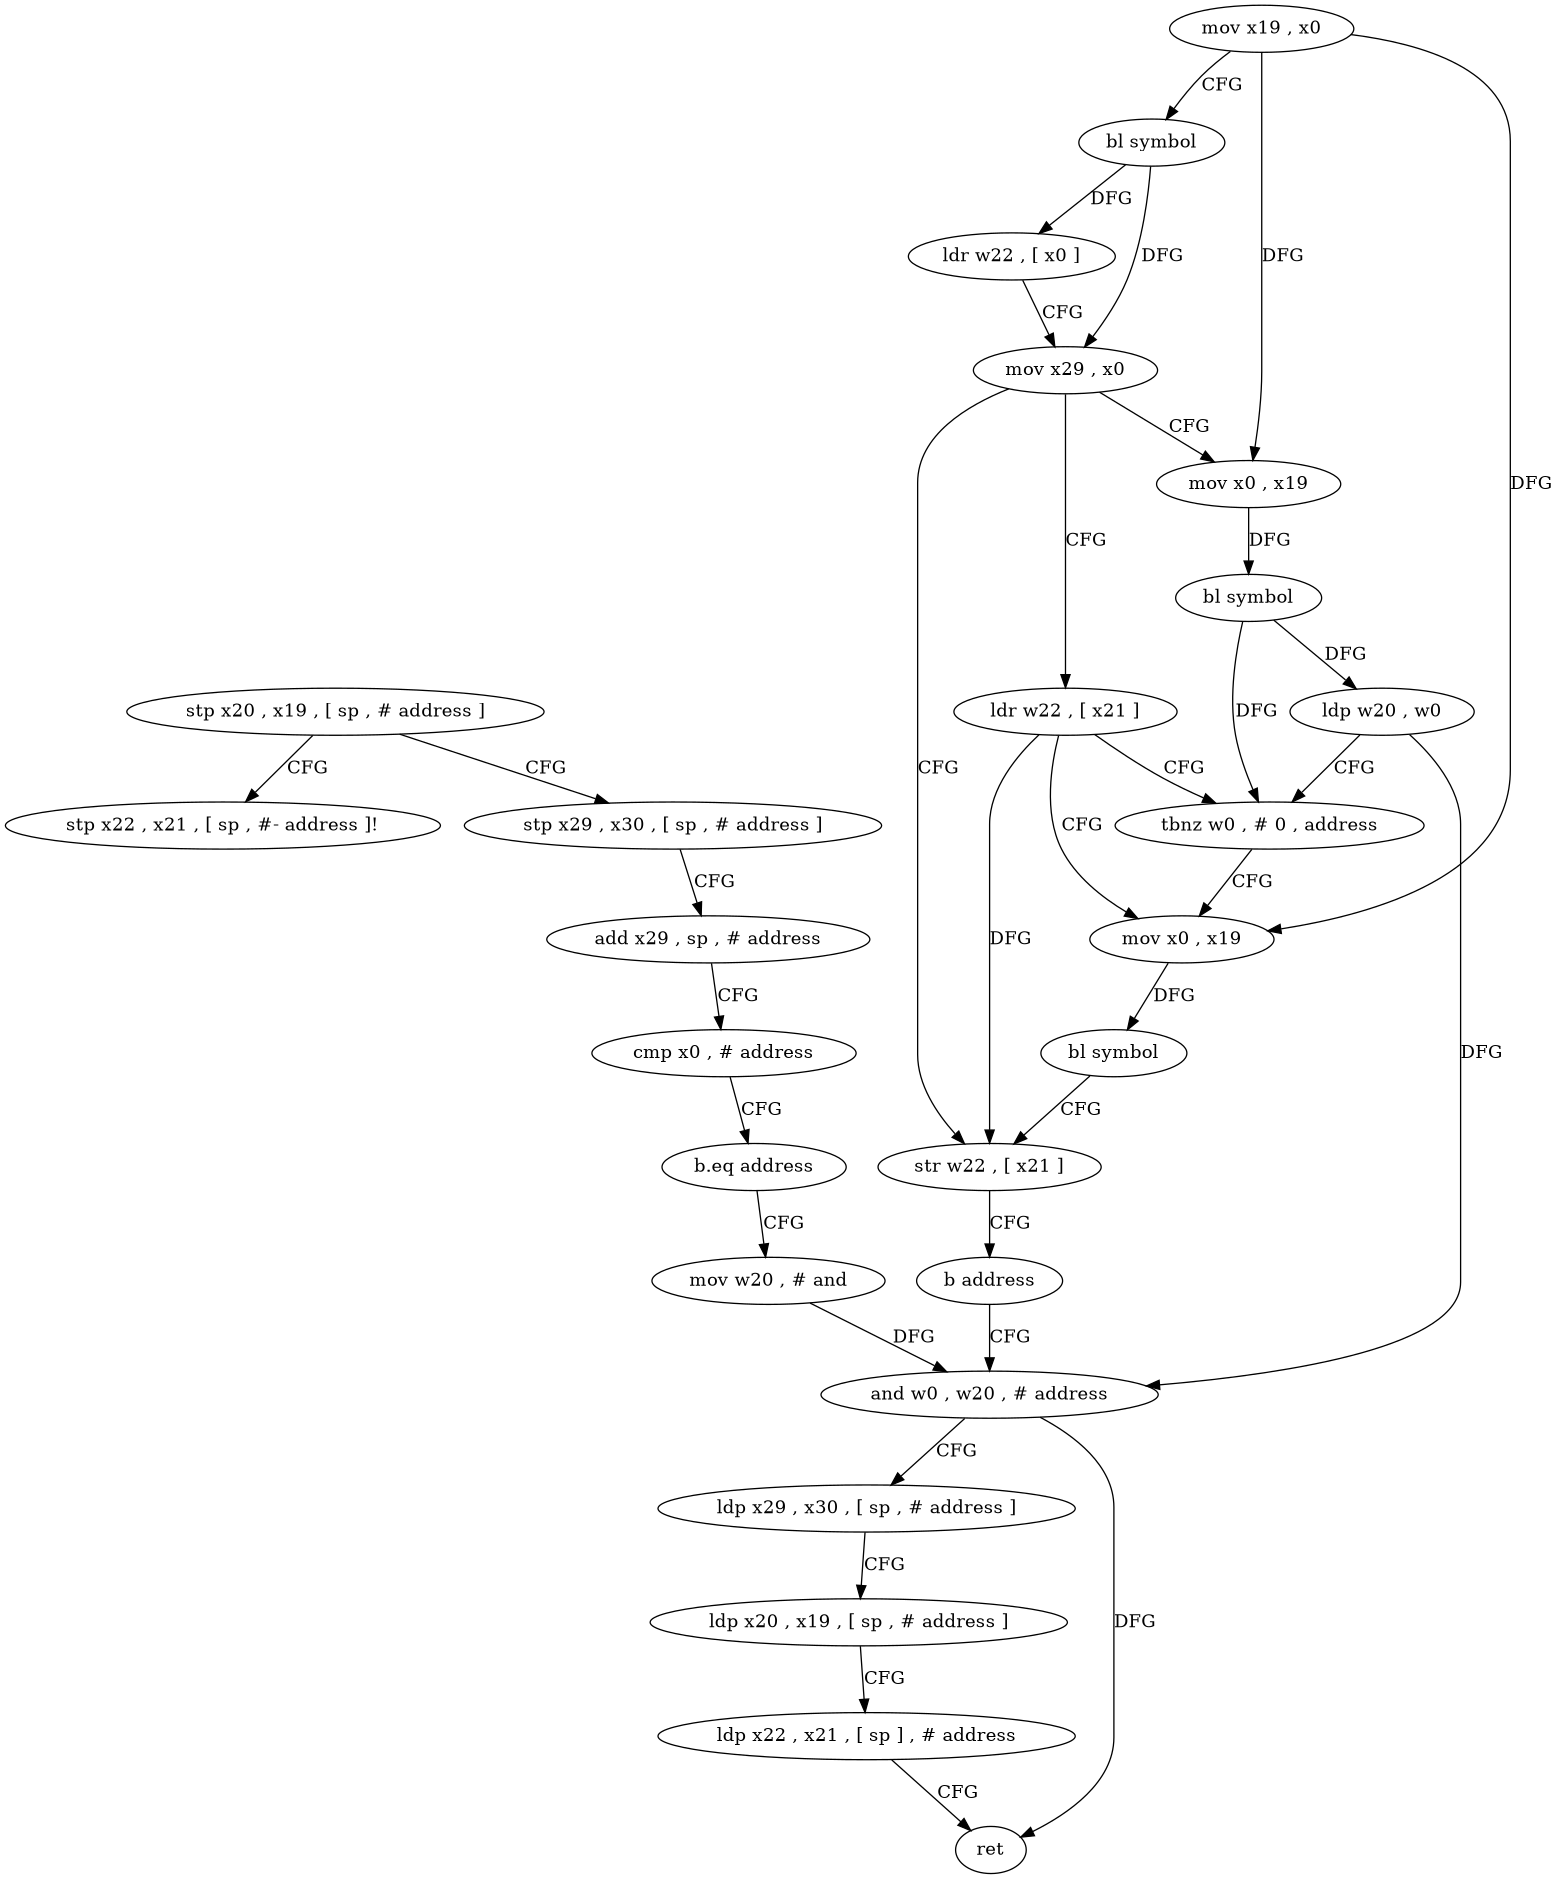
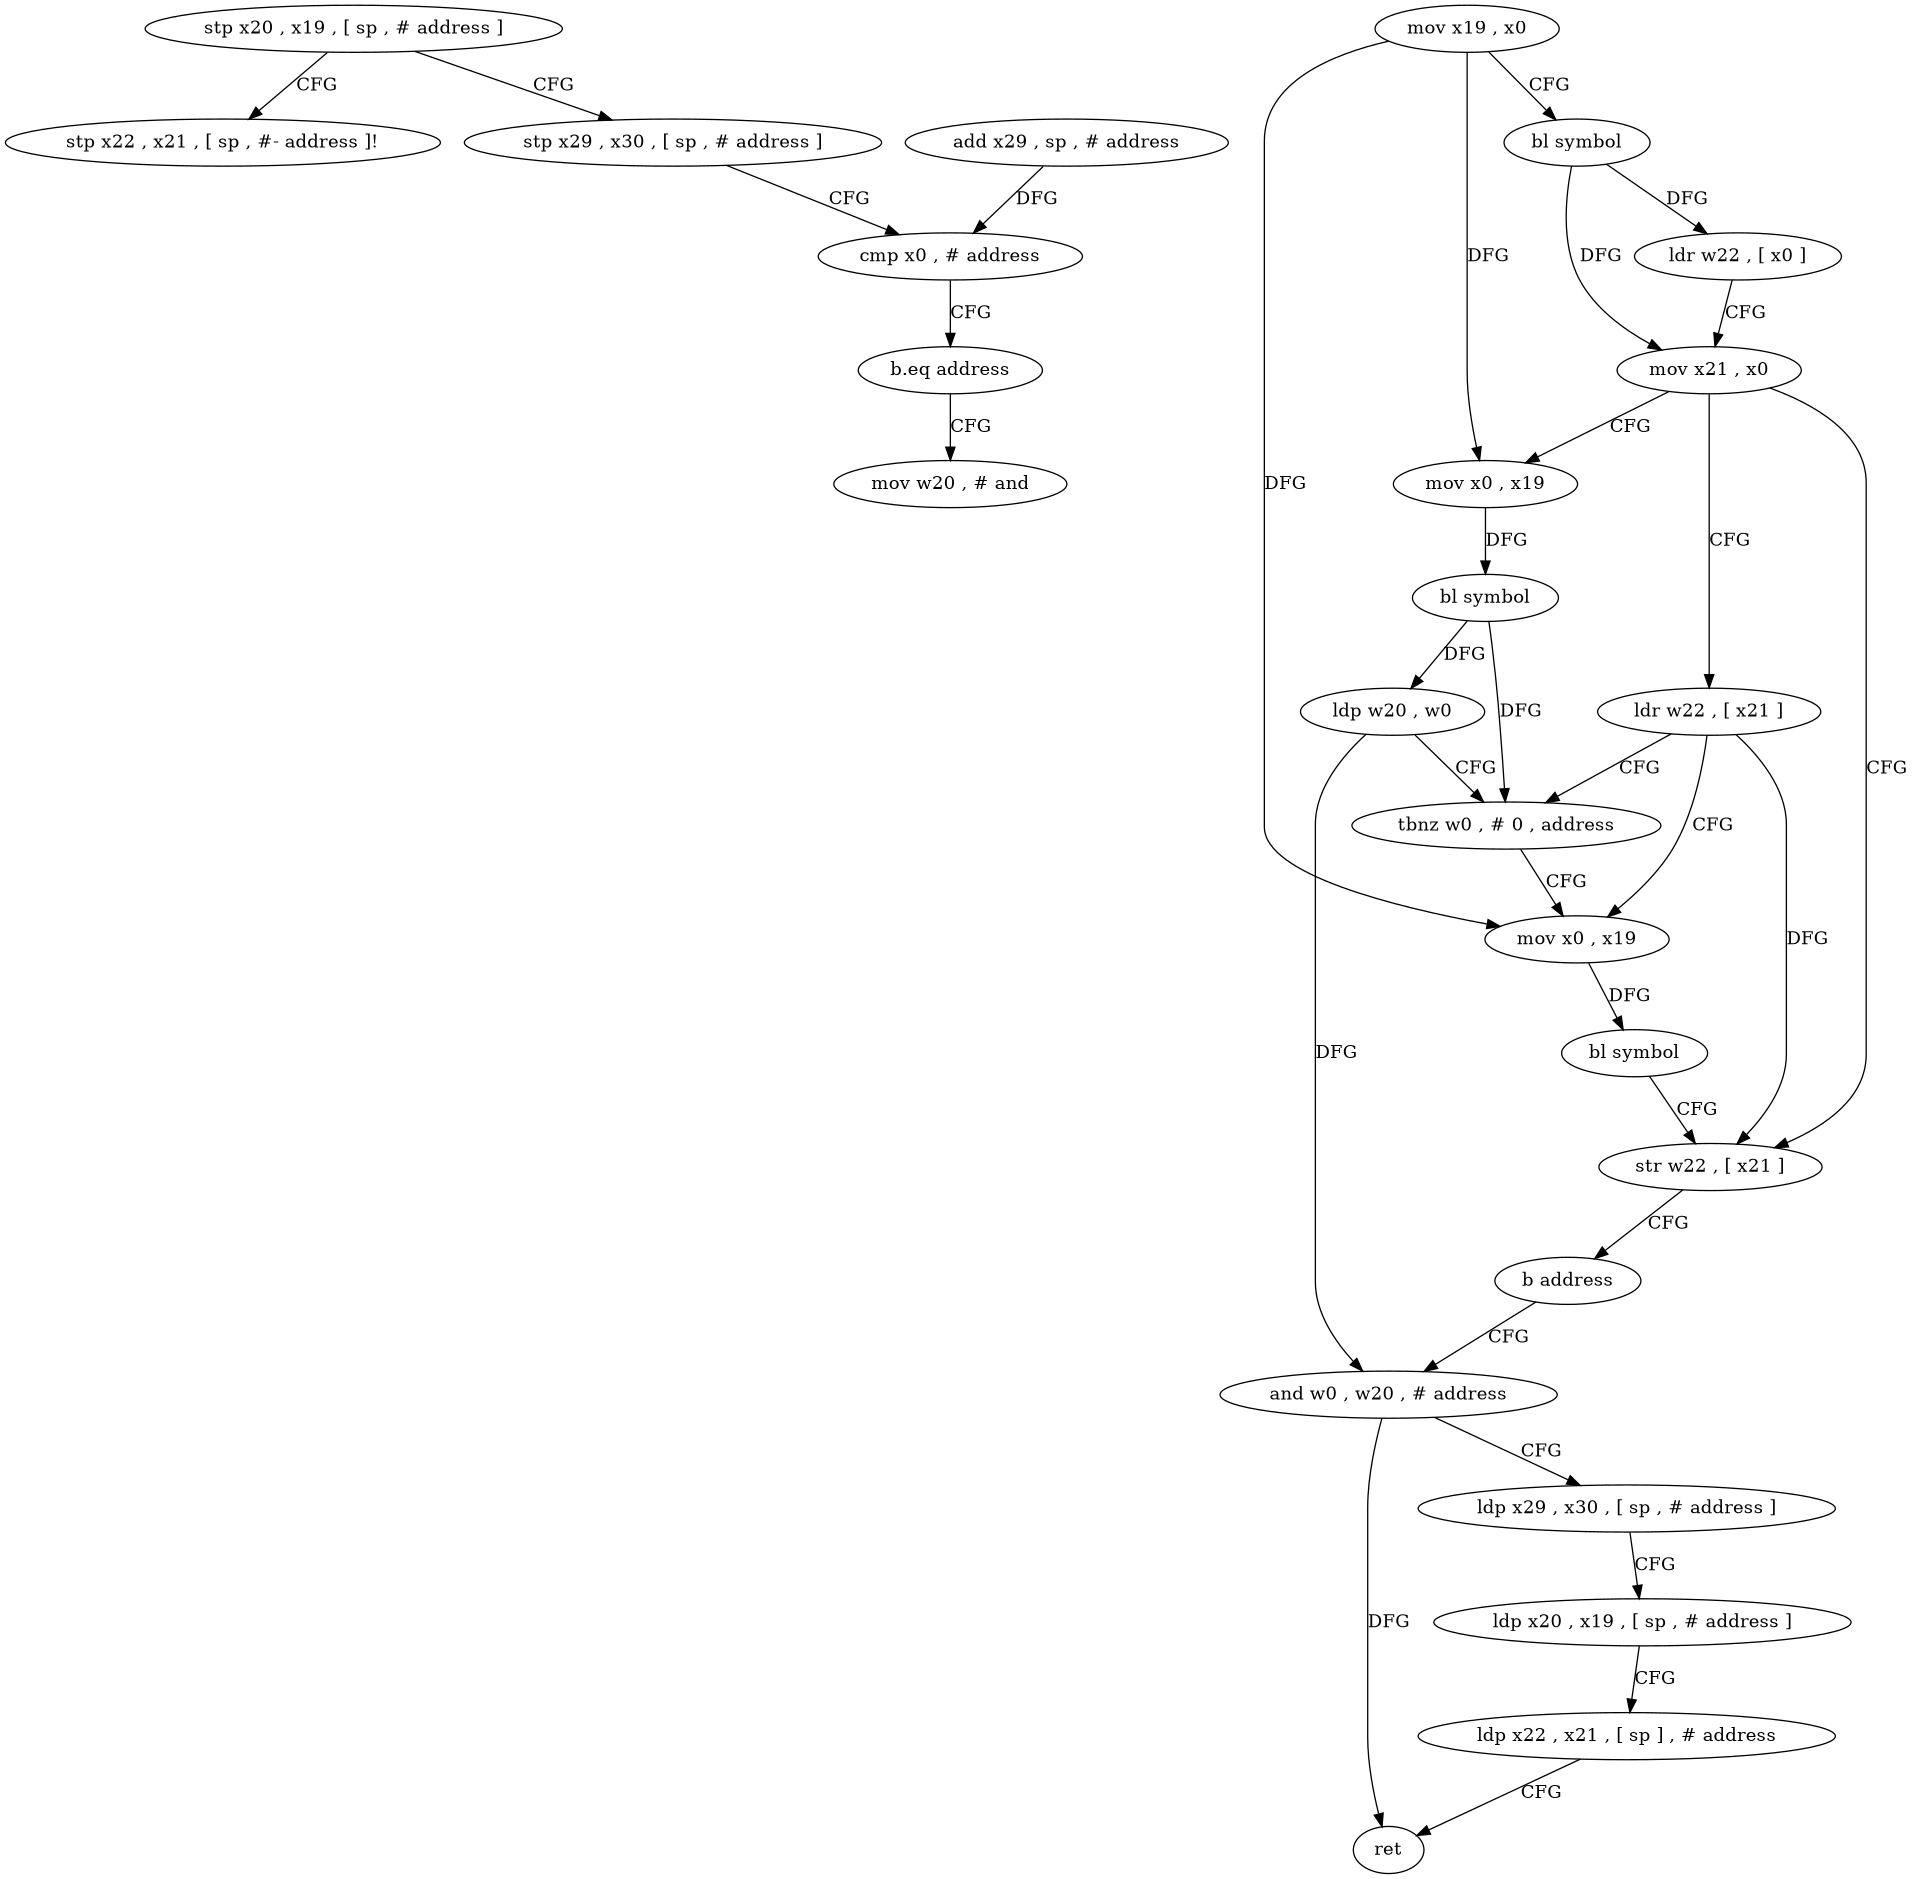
node "mov x29 , x0": label "mov x29 , x0" -> "mov x21 , x0"
edge "stp x29 , x30 , [ sp , # address ]" -> "add x29 , sp , # address": now "stp x29 , x30 , [ sp , # address ]" -> "cmp x0 , # address"
edge "add x29 , sp , # address" -> "cmp x0 , # address": label "CFG" -> "DFG"
edge "mov w20 , # and" -> "and w0 , w20 , # address": removed, label "DFG"
